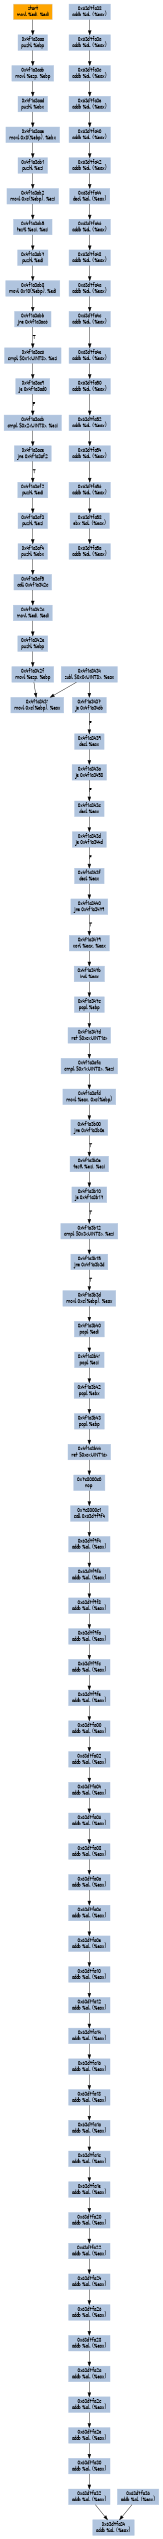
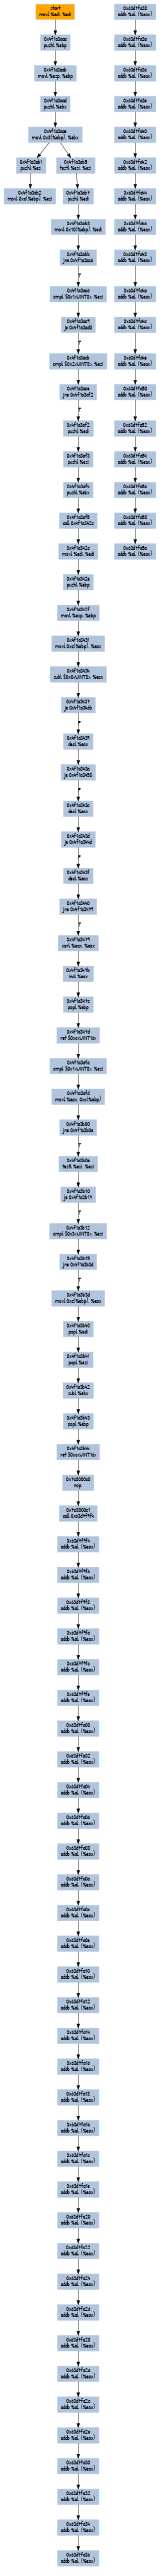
node "0x63d7fa44 decl %al, (%eax)": label "0x63d7fa44 decl %al, (%eax)" -> "0x63d7fa44 addb %al, (%eax)"
edge "0x4f1a3ab2 movl 0xc(%ebp), %esi" -> "0x4f1a3ab5 testl %esi, %esi": now "0x4f1a3aae movl 0x8(%ebp), %ebx" -> "0x4f1a3ab5 testl %esi, %esi"
edge "0x4f1a3ac9 je 0x4f1a3ad0" -> "0x4f1a3acb cmpl $0x2<UINT8>, %esi": label "F" -> "T"
node "0x63d7fa58 ebx %al, (%eax)": label "0x63d7fa58 ebx %al, (%eax)" -> "0x63d7fa58 addb %al, (%eax)"
edge "0x4f1a3434 subl $0x0<UINT8>, %eax" -> "0x4f1a3431 movl 0xc(%ebp), %eax": reversed
node "0x4f1a3b42 popl %ebx": label "0x4f1a3b42 popl %ebx" -> "0x4f1a3b42 subl %ebx"
edge "0x63d7fa36 addb %al, (%eax)" -> "0x63d7fa34 addb %al, (%eax)": reversed
